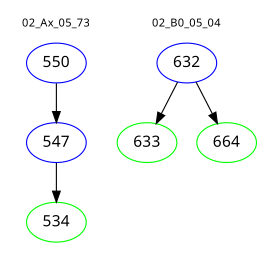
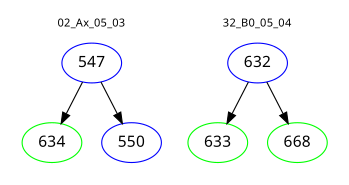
cluster "02_Ax_05_73": label "02_Ax_05_73" -> "02_Ax_05_03"
cluster "02_B0_05_04": label "02_B0_05_04" -> "32_B0_05_04"
edge "550" -> "547": reversed
node "664": label "664" -> "668"
node "534": label "534" -> "634"
